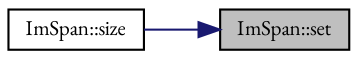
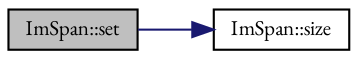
edge "ImSpan::size" -> "ImSpan::set": reversed
